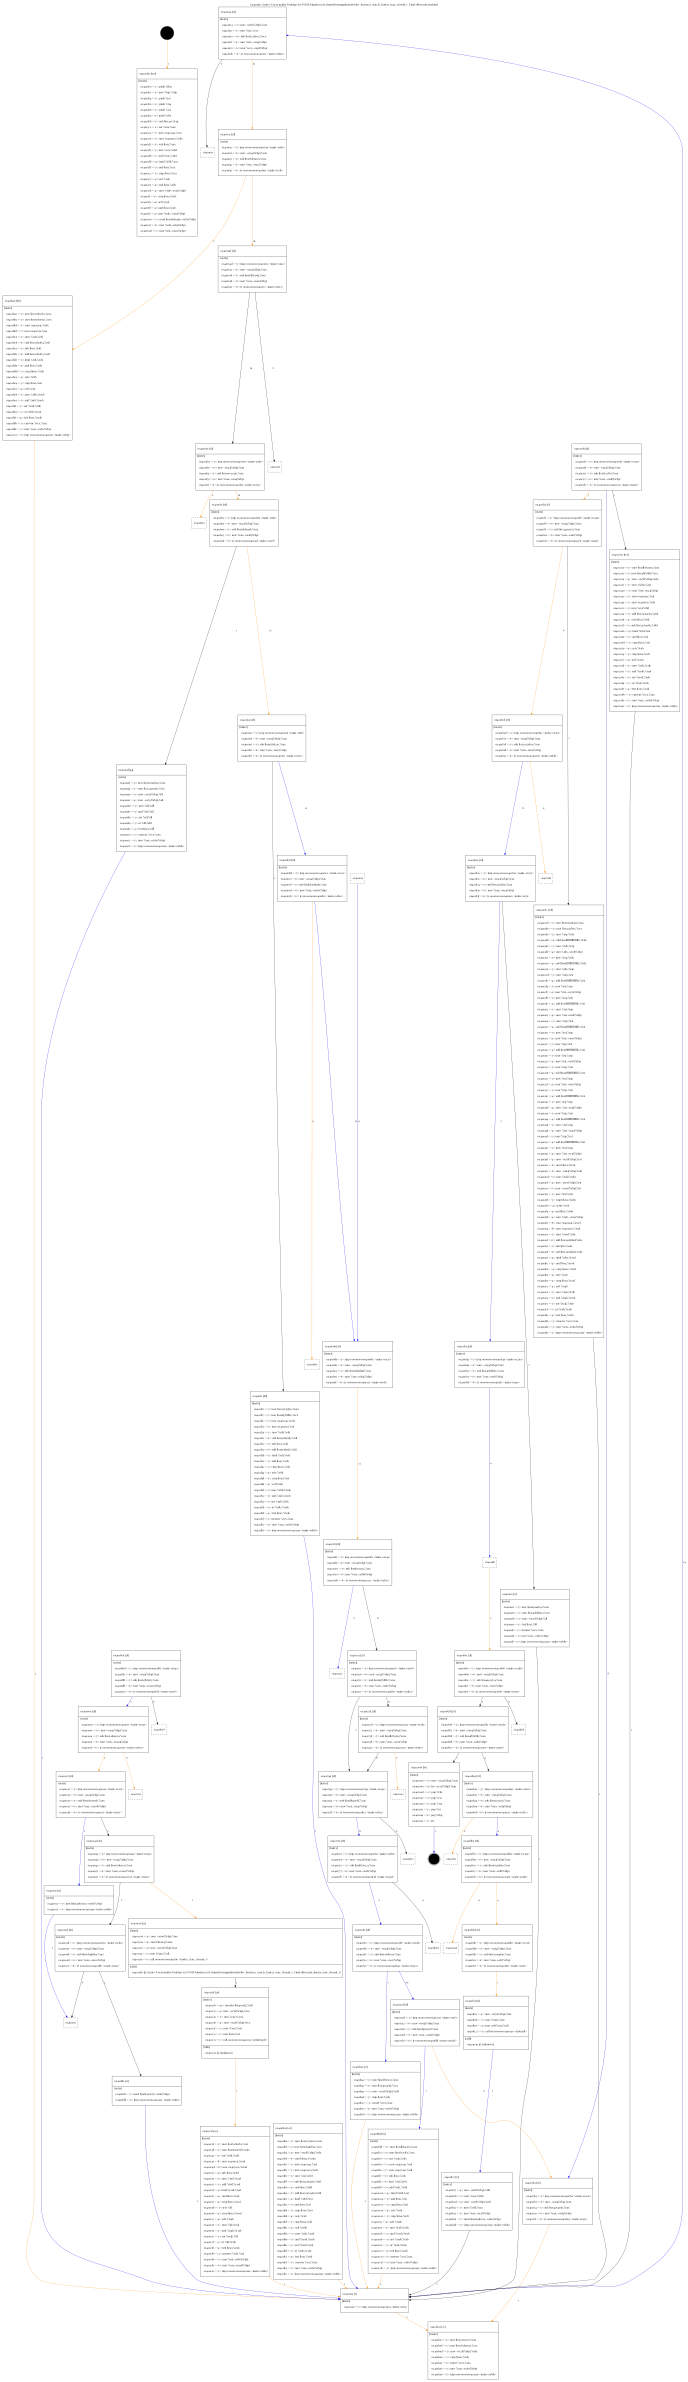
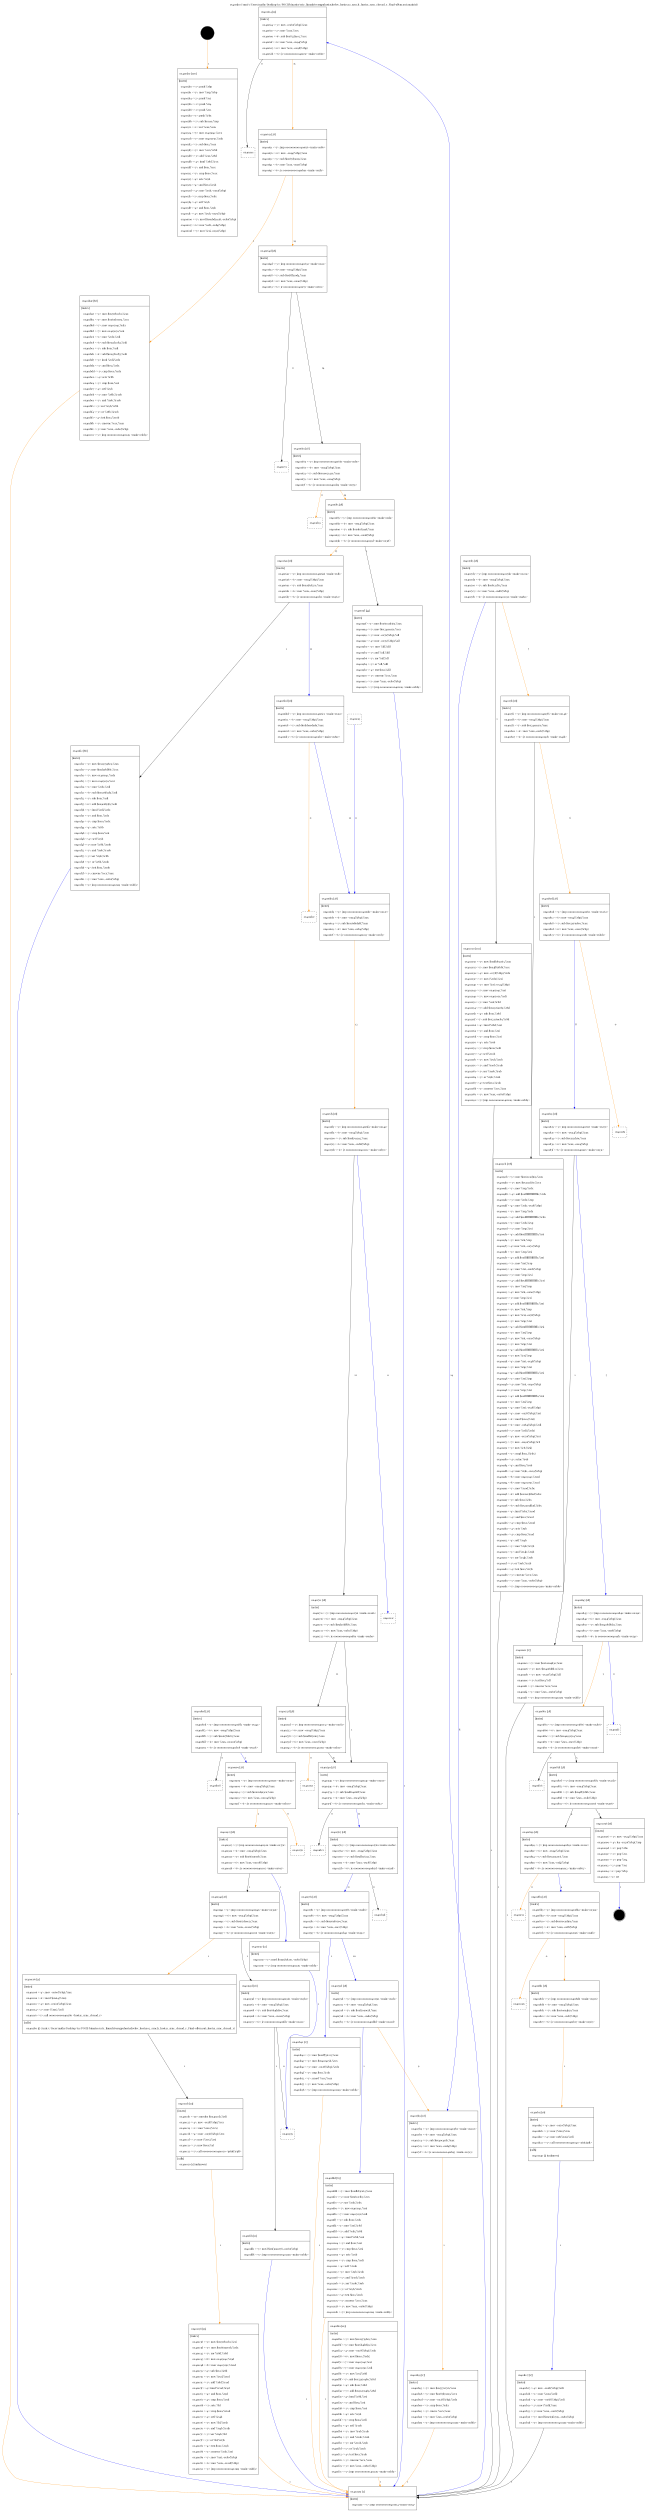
edge "0x401afc" -> "0x401861 [28]": now "0x401845 [28]" -> "0x401861 [28]"
edge "0x4021a9 [5]" -> "0x401b93 [27]": reversed
